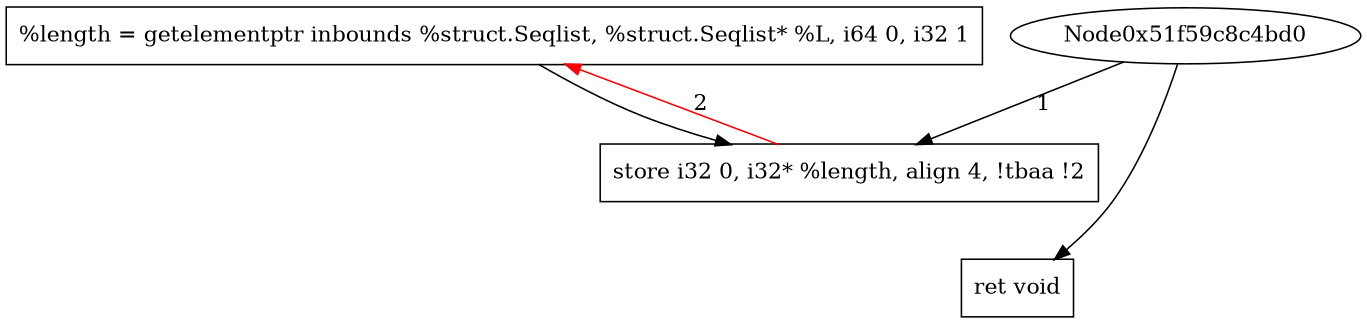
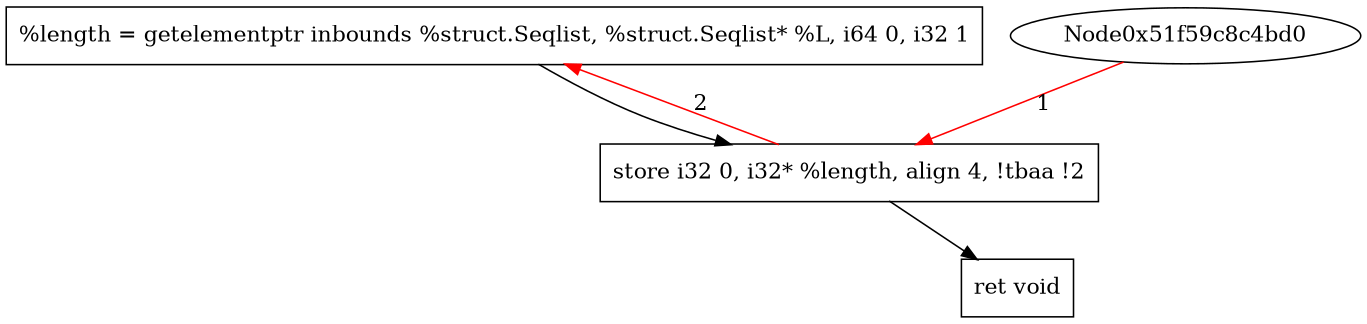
edge "Node0x51f59c8c4bd0" -> "store i32 0, i32* %length, align 4, !tbaa !2": color black -> red
edge "Node0x51f59c8c4bd0" -> "ret void": now "store i32 0, i32* %length, align 4, !tbaa !2" -> "ret void"
